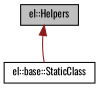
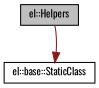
edge "el::base::StaticClass" -> "el::Helpers": reversed
